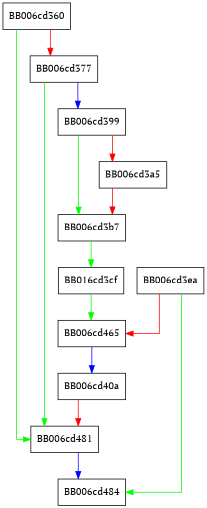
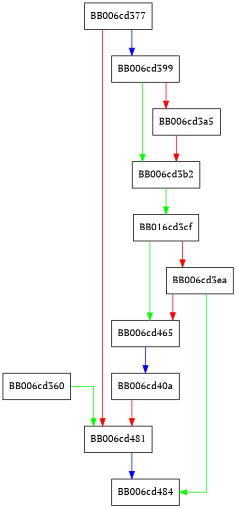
edge "BB006cd360" -> "BB006cd377": removed
node "BB006cd3b7": label "BB006cd3b7" -> "BB006cd3b2"
edge "BB016cd3cf" -> "BB006cd3ea": added
edge "BB006cd377" -> "BB006cd481": color green -> red
